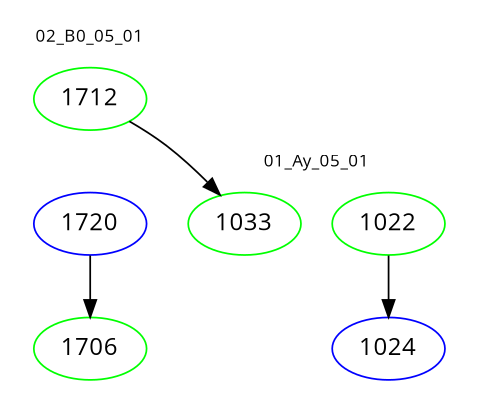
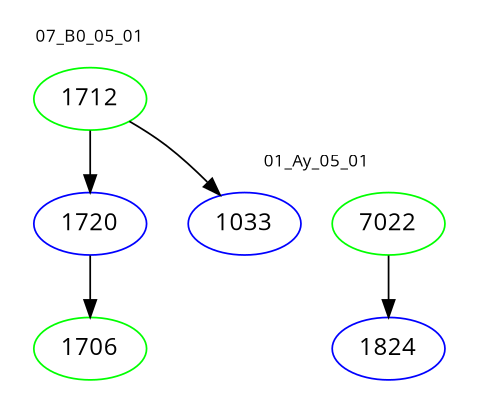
cluster "02_B0_05_01": label "02_B0_05_01" -> "07_B0_05_01"
edge "1712" -> "1720": added
node "1033": color green -> blue
node "1022": label "1022" -> "7022"
node "1024": label "1024" -> "1824"
